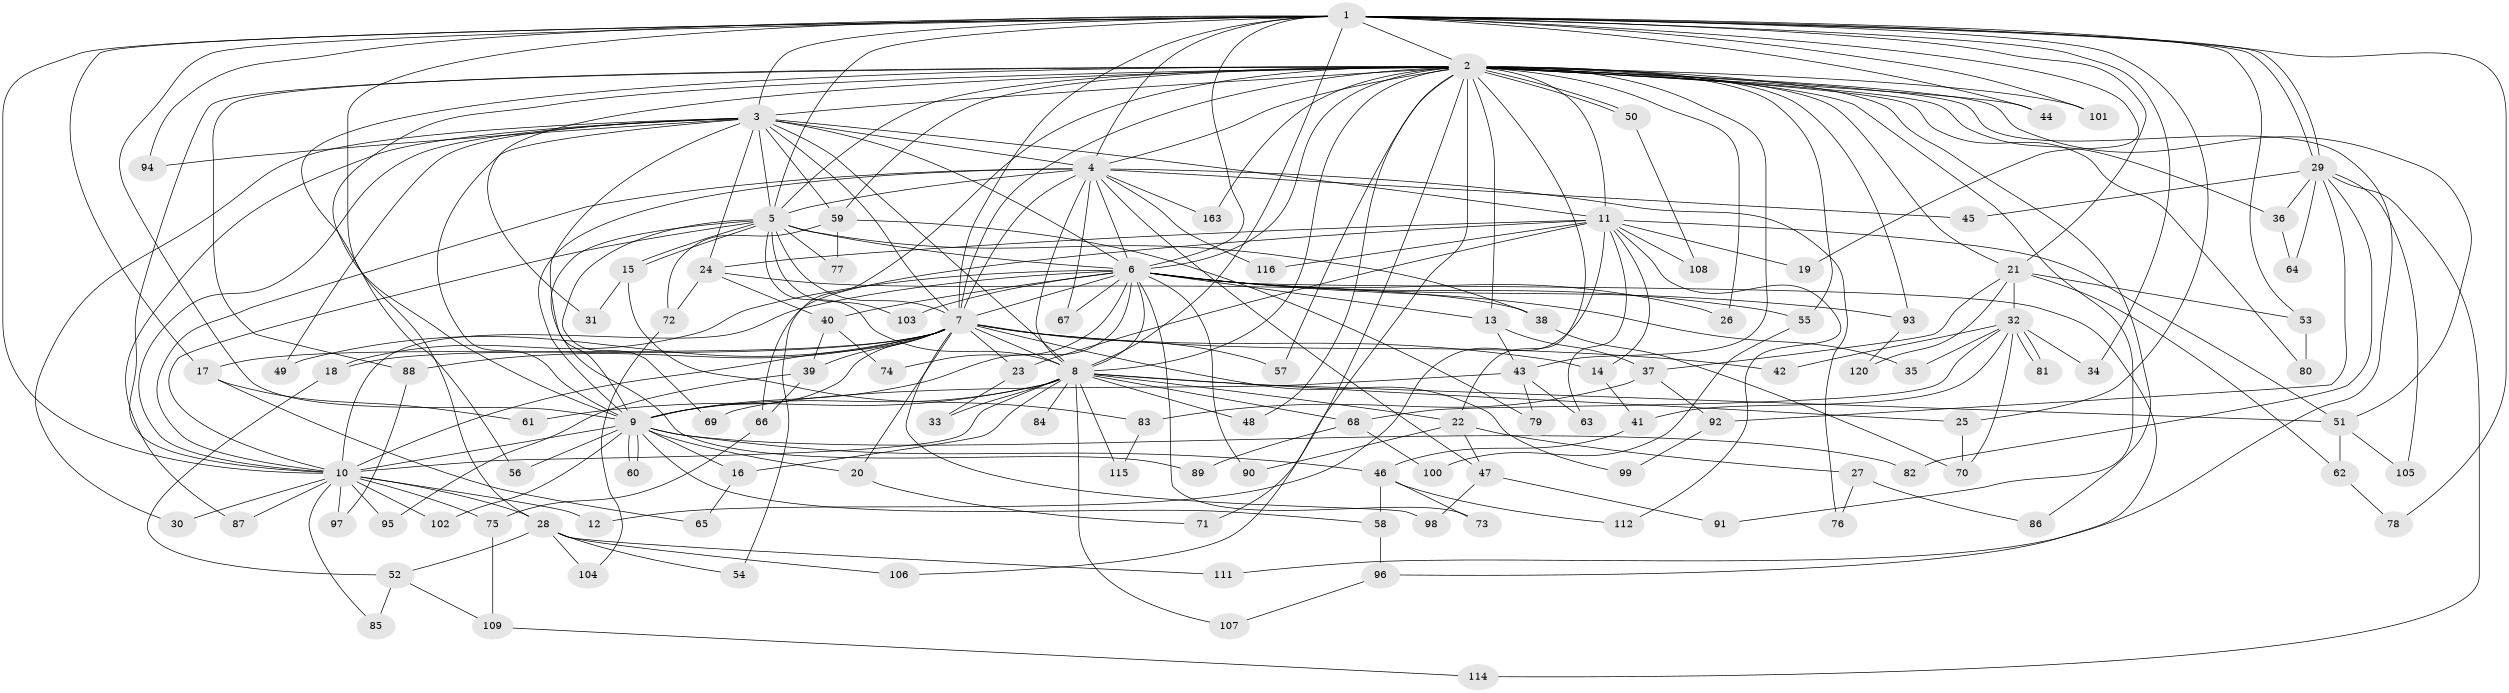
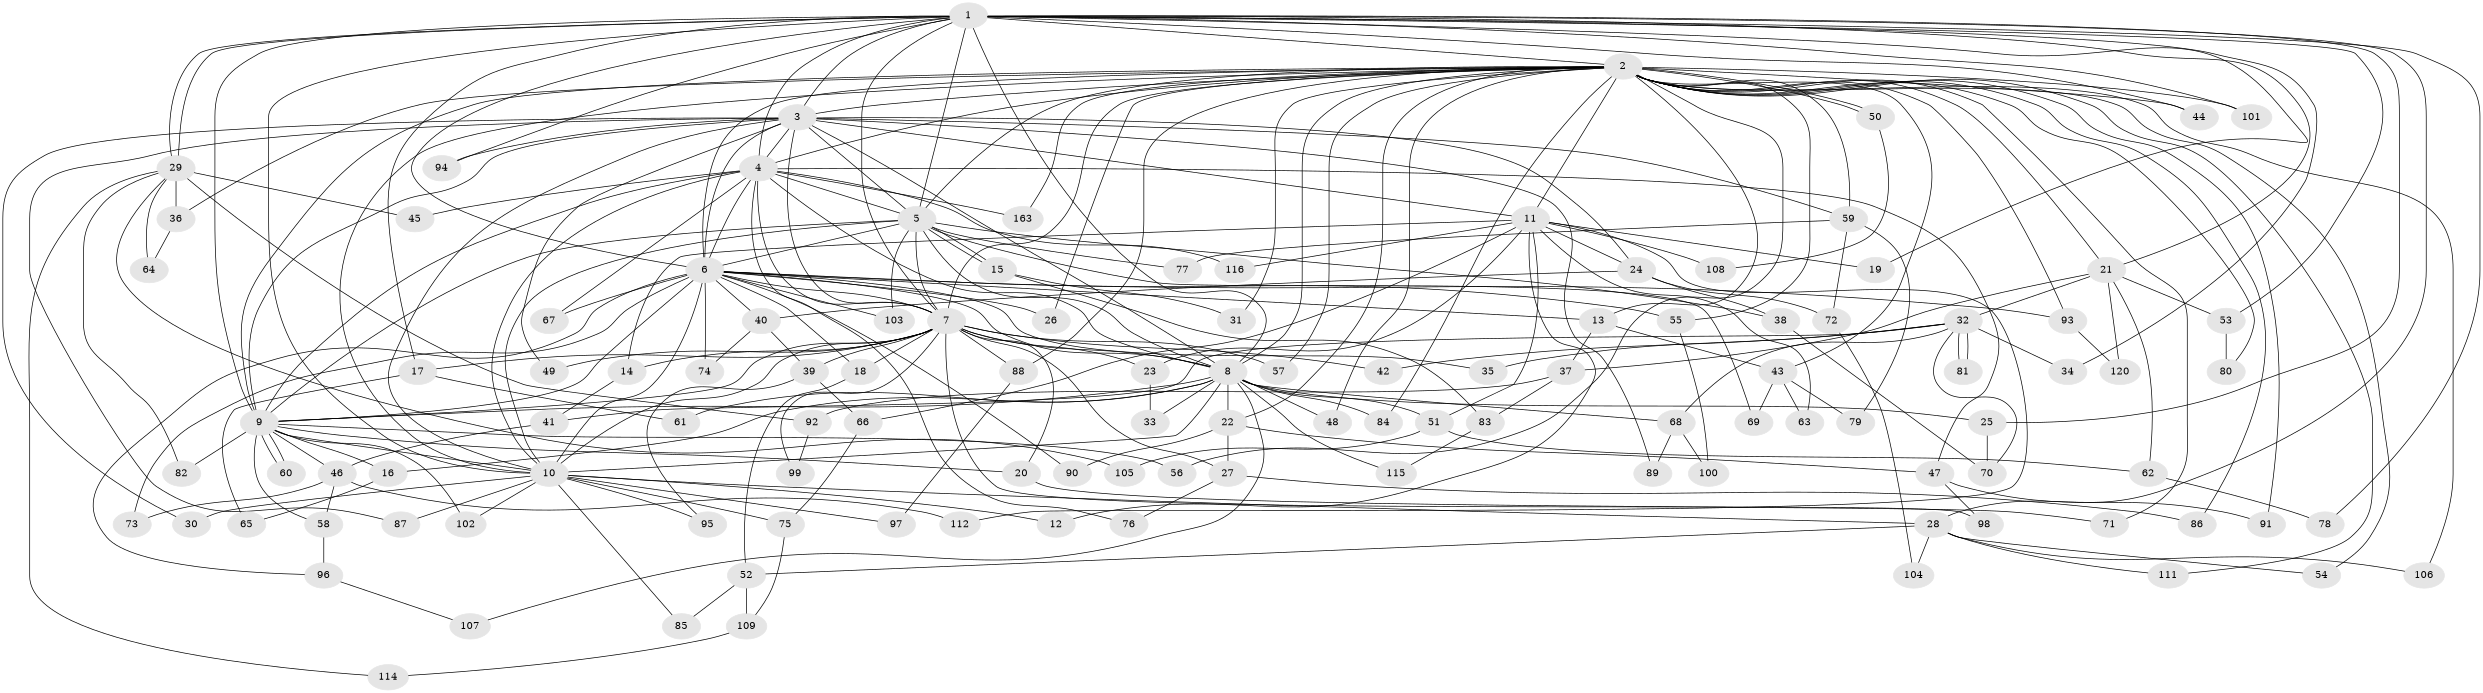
edge "2" -- "51": now "2" -- "84"
edge "7" -- "27": added
